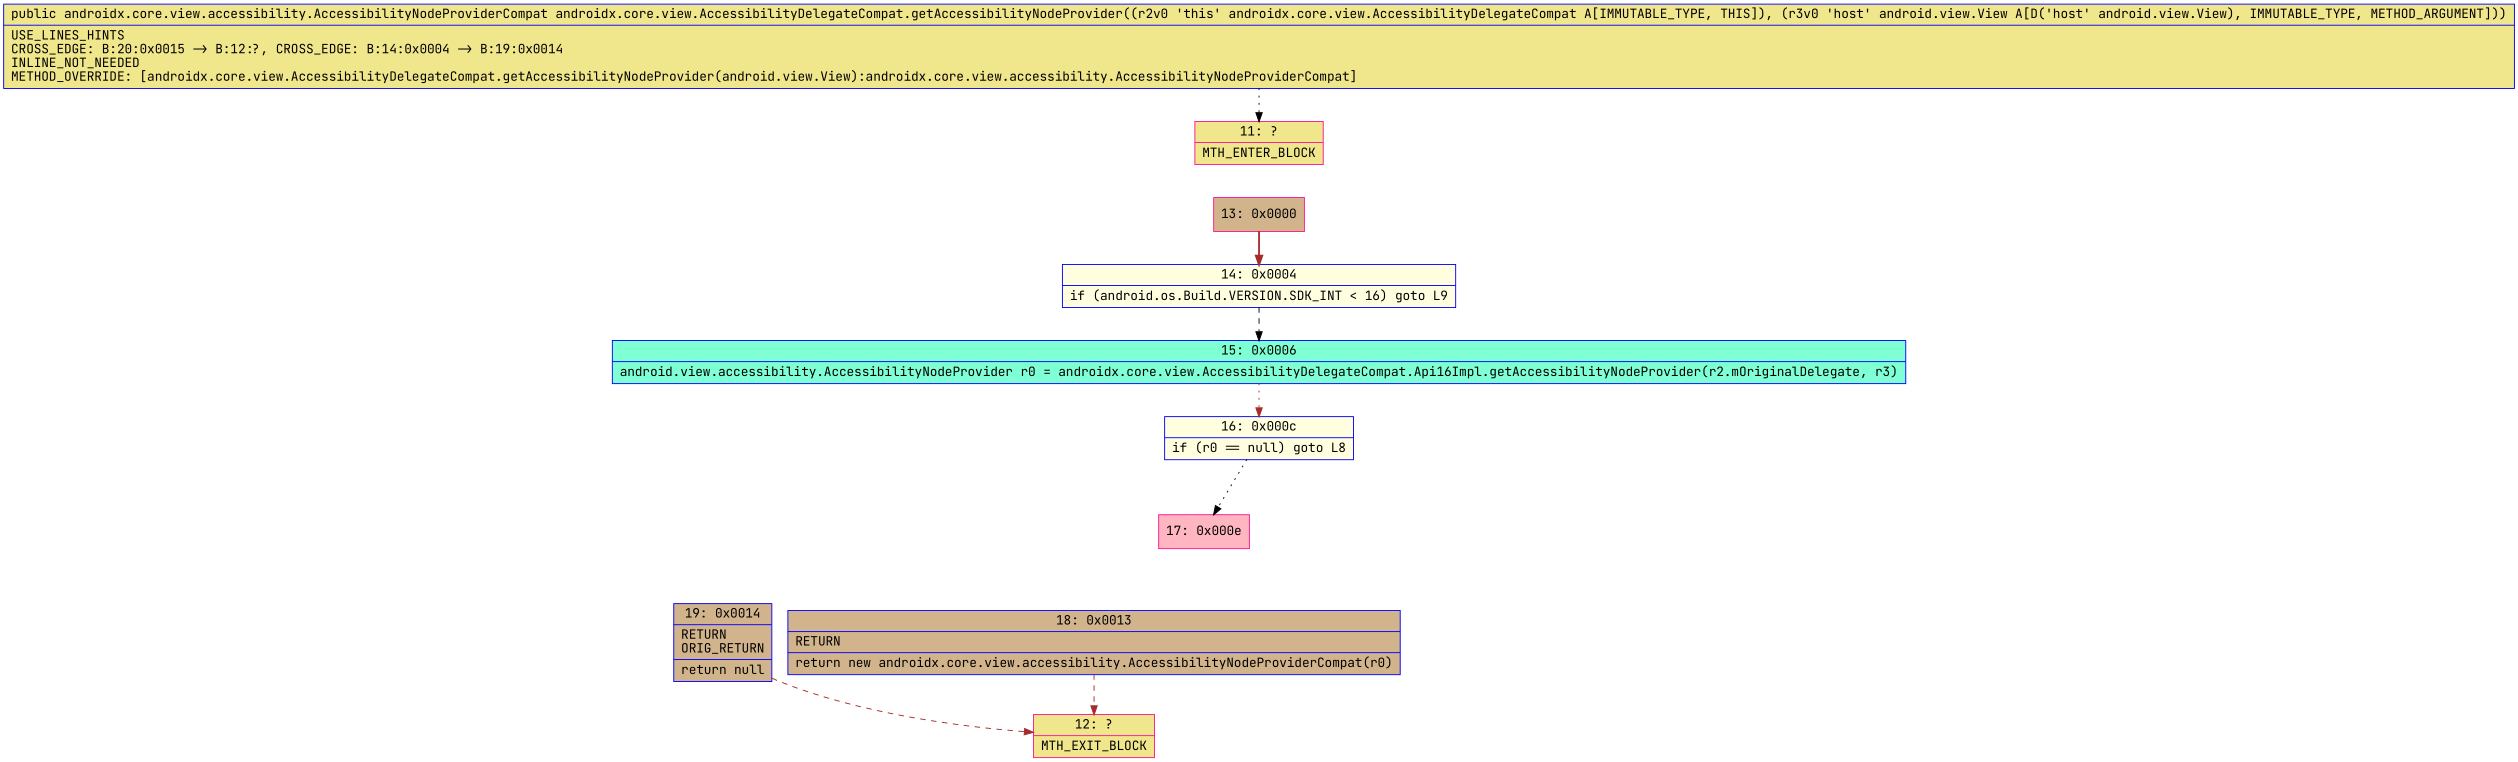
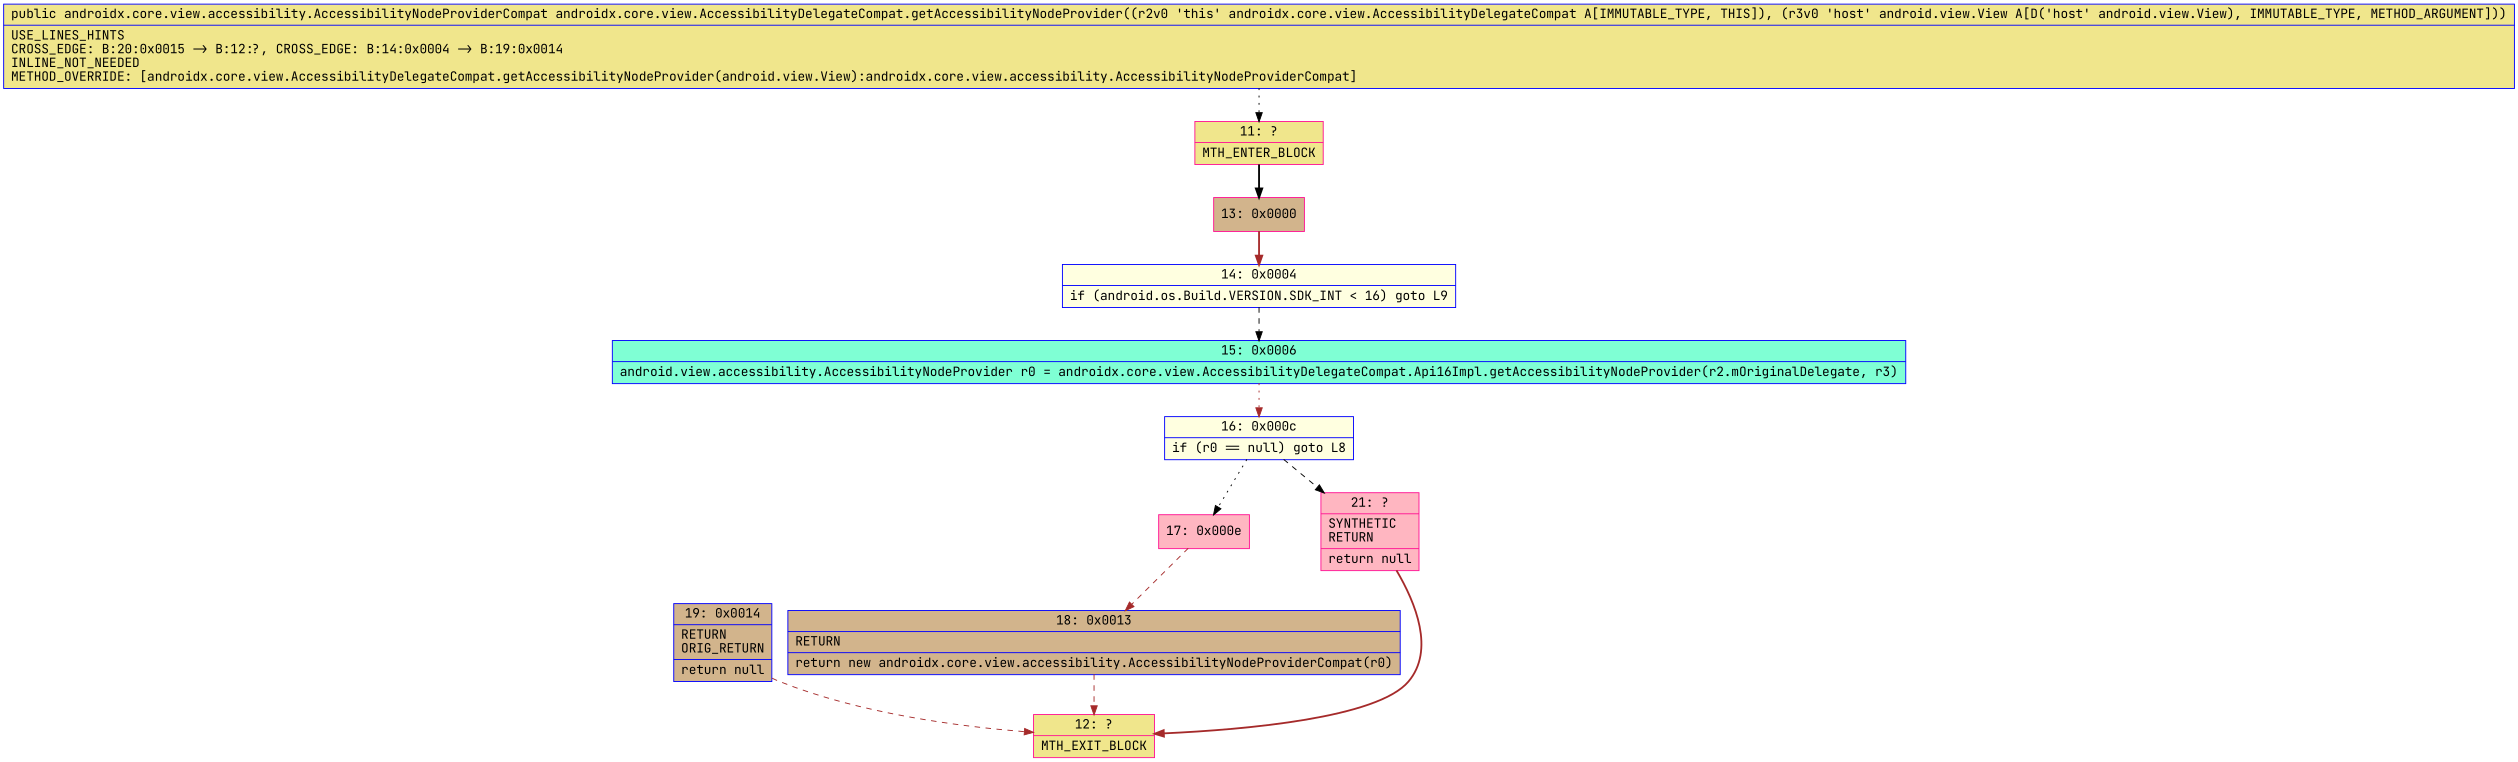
edge "11: ?" -> "13: 0x0000": added
node "21: ?": added
edge "17: 0x000e" -> "18: 0x0013": added
